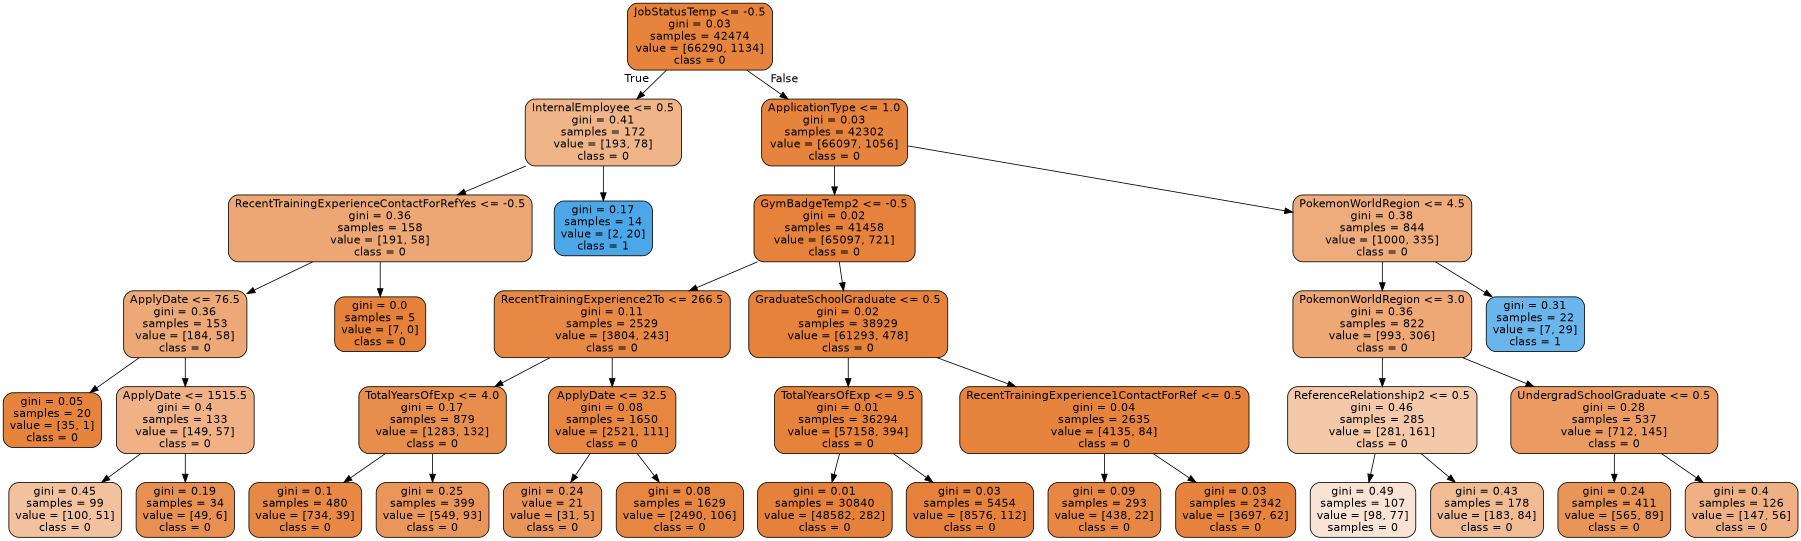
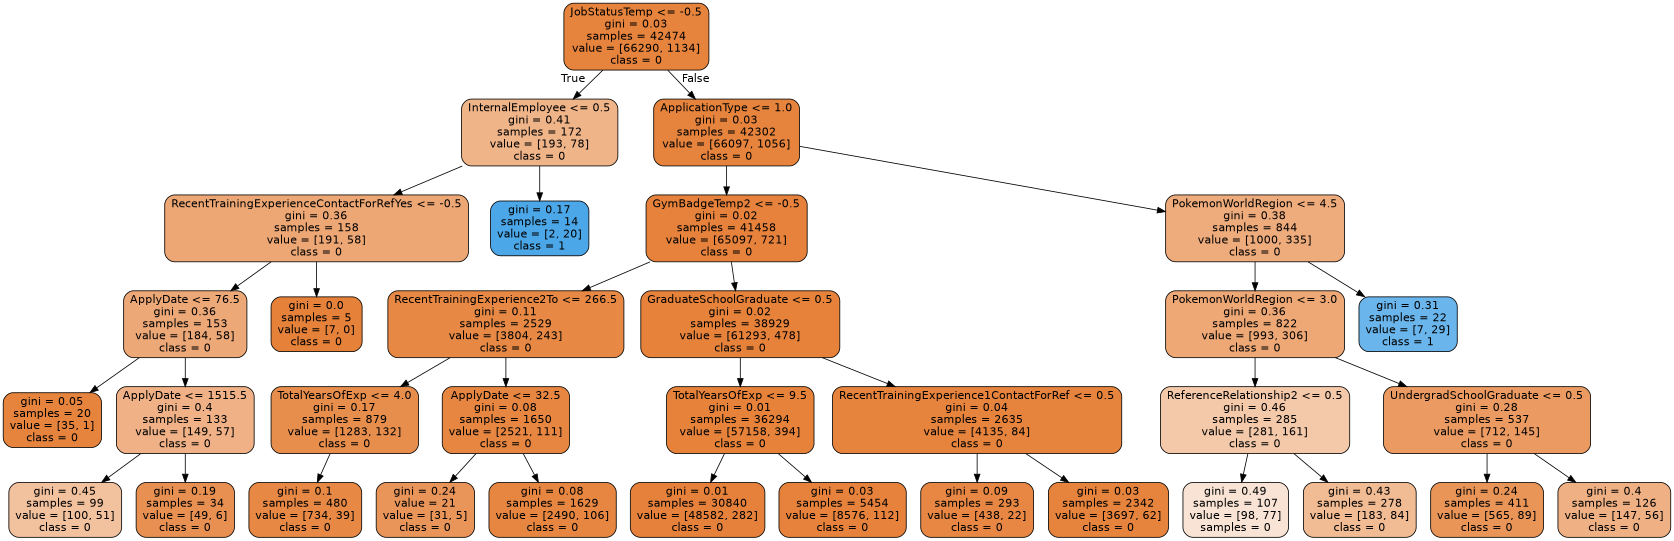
node "gini = 0.25 samples = 399 value = [549, 93] class = 0": removed
node "gini = 0.43 samples = 178 value = [183, 84] class = 0": label "gini = 0.43 samples = 178 value = [183, 84] class = 0" -> "gini = 0.43 samples = 278 value = [183, 84] class = 0"
